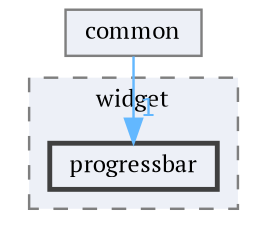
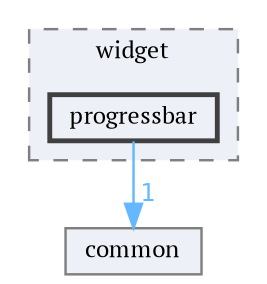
edge "common" -> "progressbar": reversed
